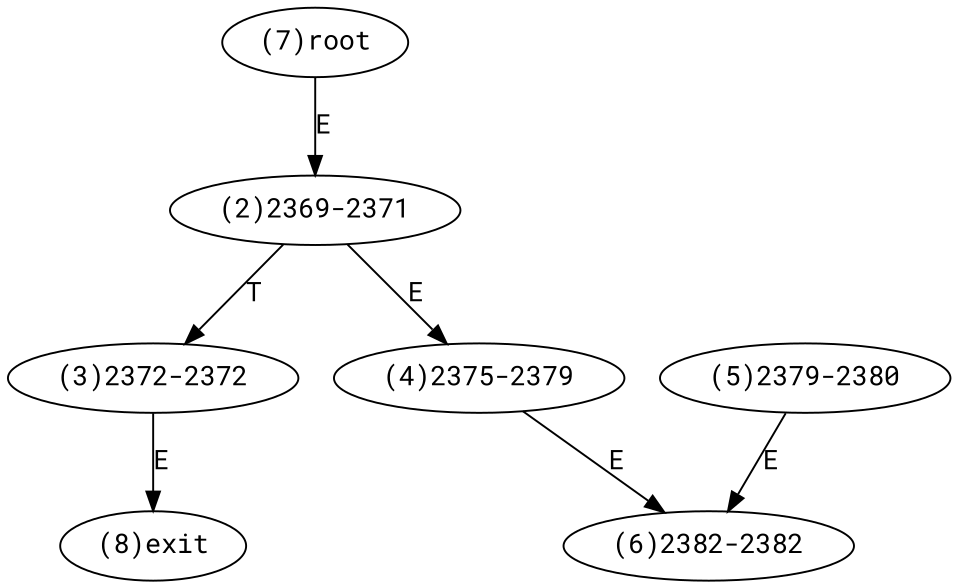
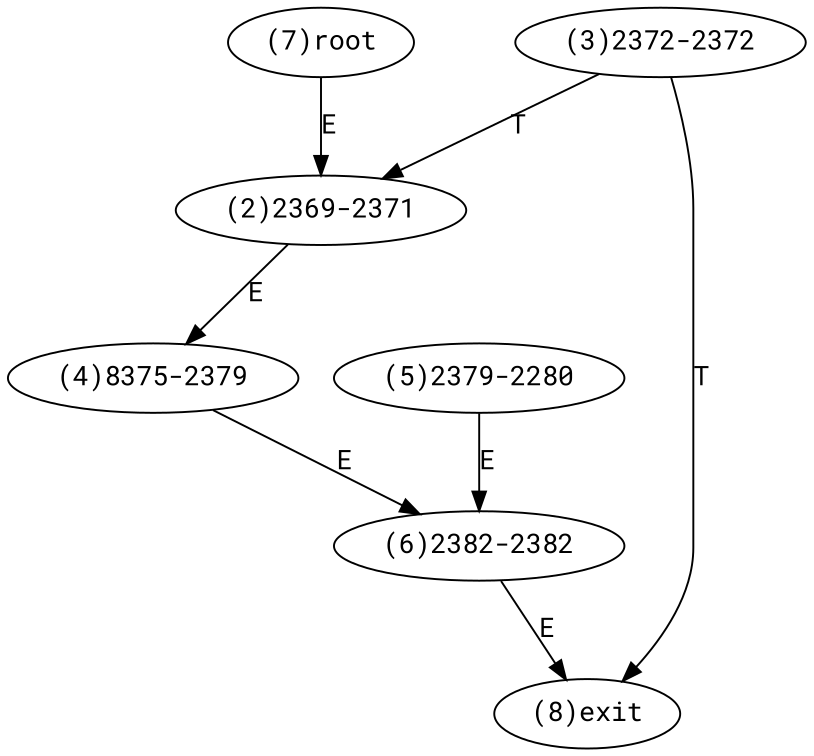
edge "(2)2369-2371" -> "(3)2372-2372": reversed
node "(4)2375-2379": label "(4)2375-2379" -> "(4)8375-2379"
node "(5)2379-2380": label "(5)2379-2380" -> "(5)2379-2280"
edge "(3)2372-2372" -> "(8)exit": label "E" -> "T"
edge "(6)2382-2382" -> "(8)exit": added, label "E"
